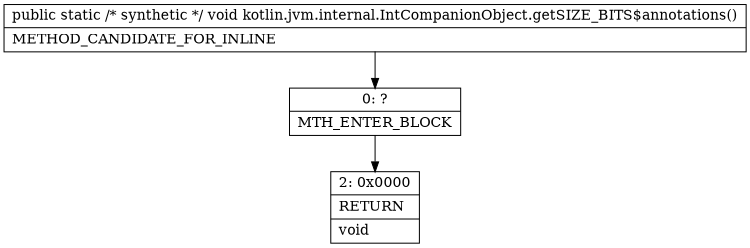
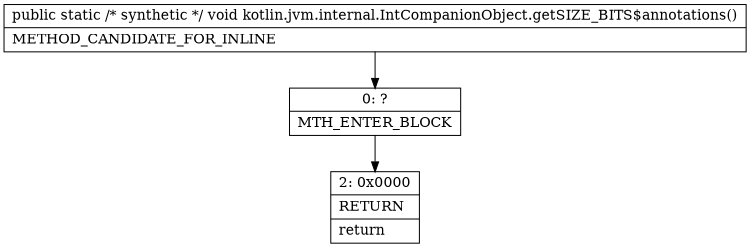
node "2: 0x0000": text "void" -> "return"
